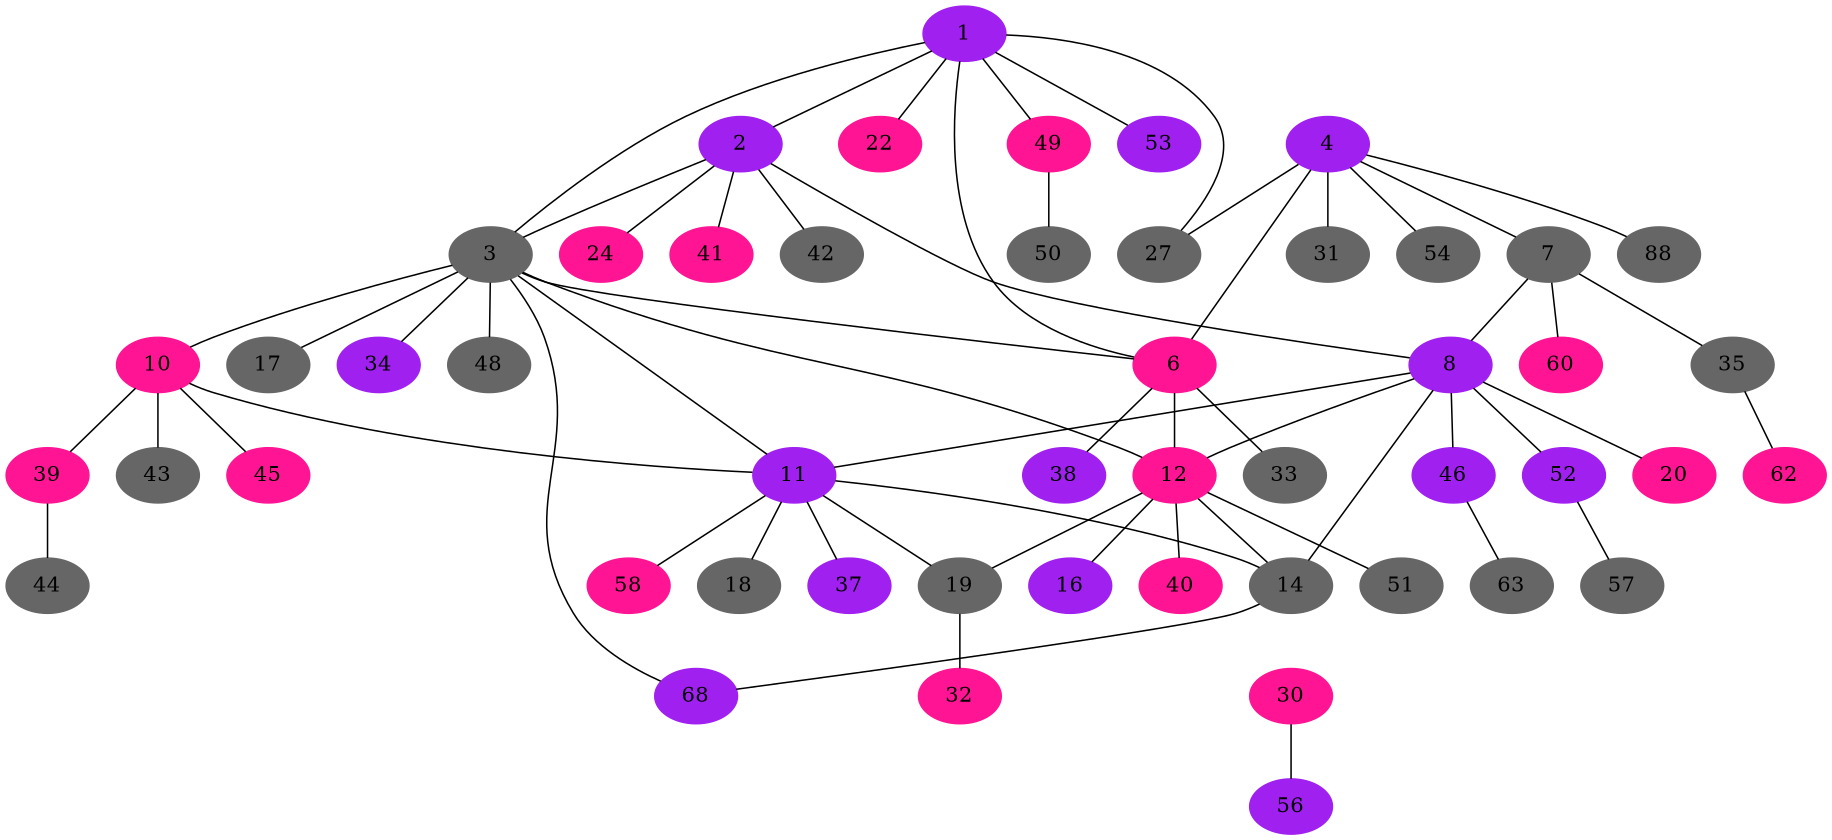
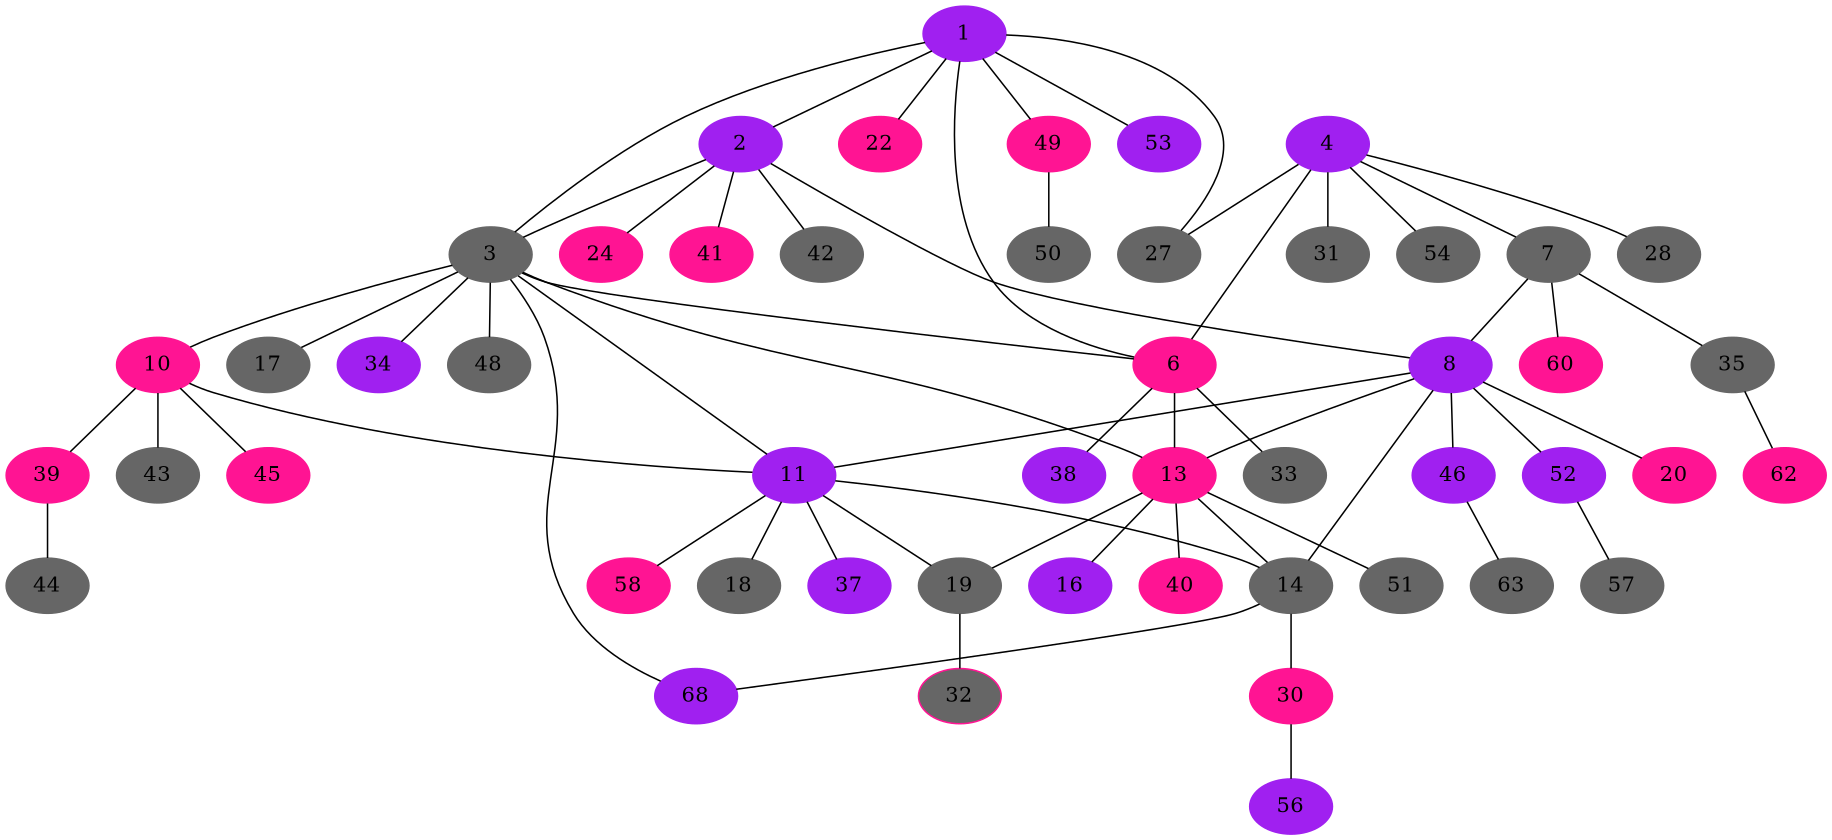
node "88": label "88" -> "28"
node "12": label "12" -> "13"
edge "14" -- "30": added
node "32": fillcolor deeppink -> gray40
